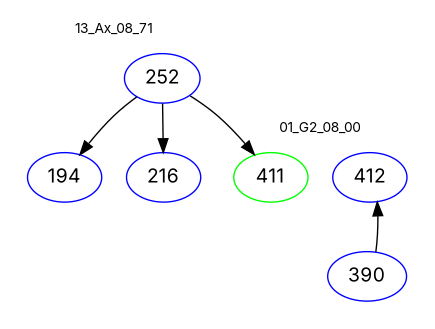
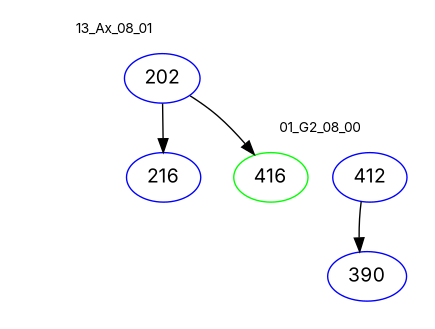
cluster "13_Ax_08_71": label "13_Ax_08_71" -> "13_Ax_08_01"
node "252": label "252" -> "202"
node "194": removed
node "411": label "411" -> "416"
edge "390" -> "412": reversed
